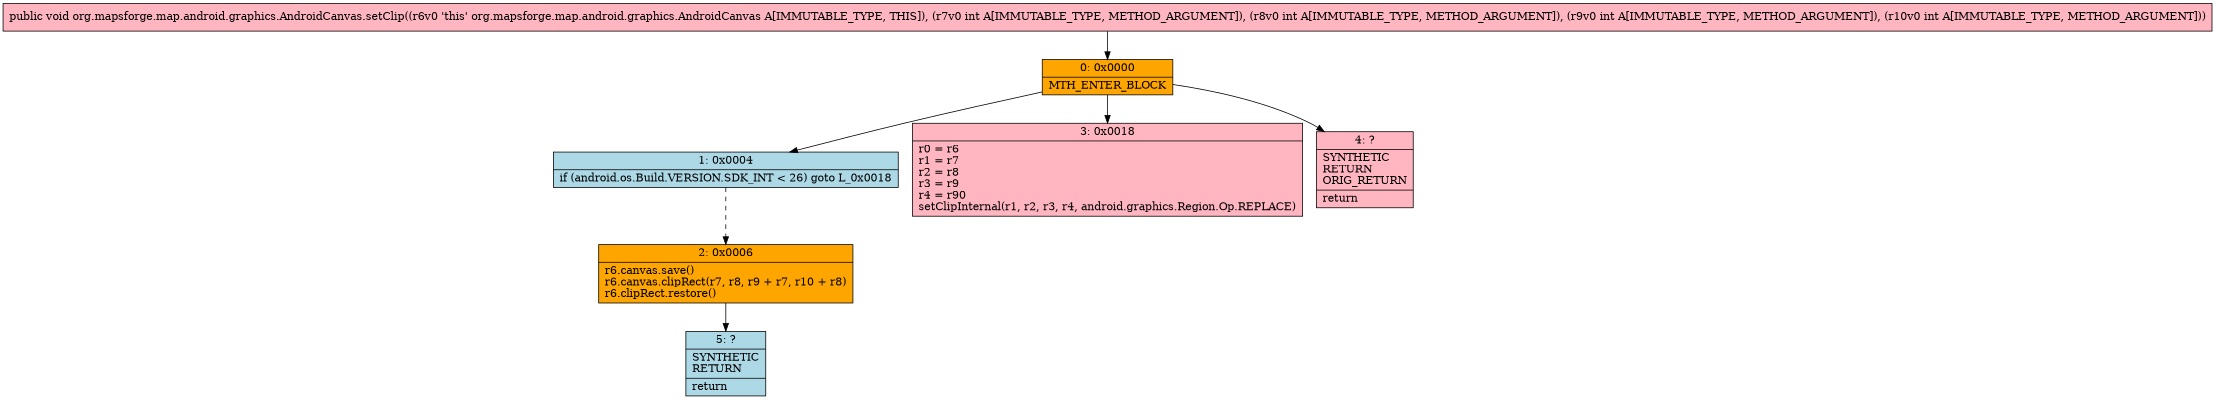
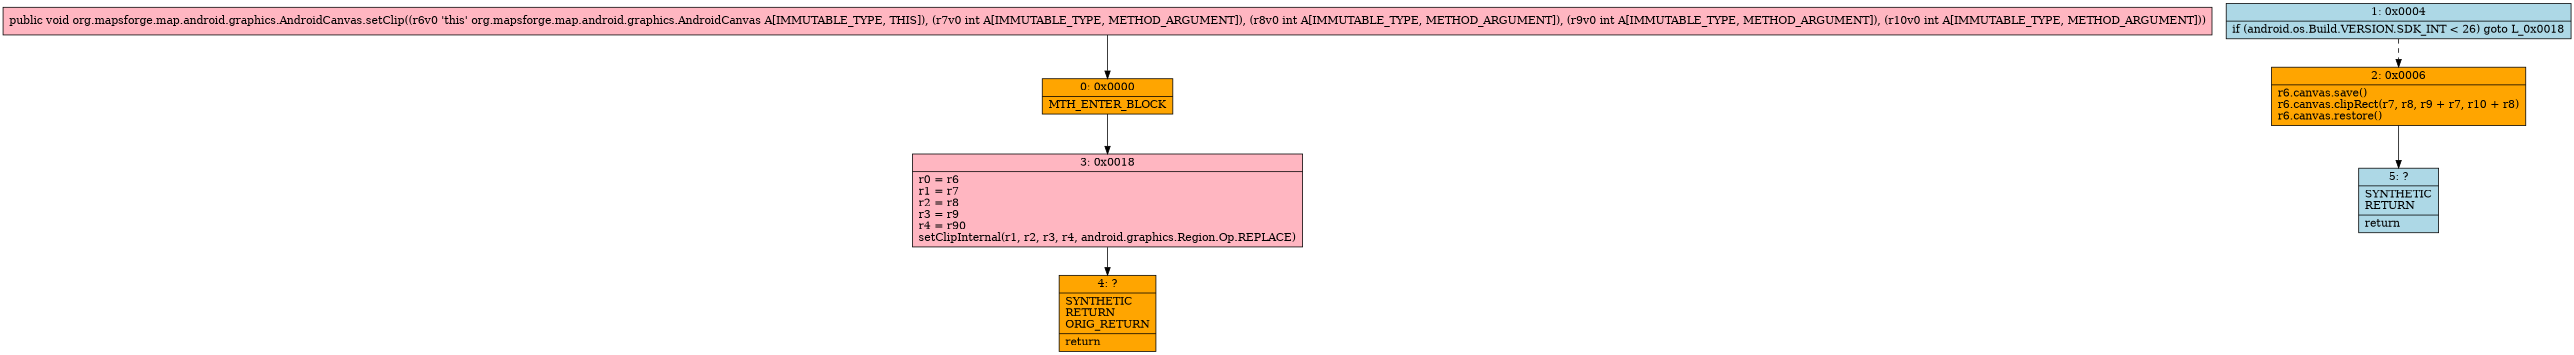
edge "0: 0x0000" -> "4: ?": now "3: 0x0018" -> "4: ?"
edge "0: 0x0000" -> "1: 0x0004": removed
node "4: ?": fillcolor lightpink -> orange
node "2: 0x0006": text "r6.clipRect.restore()" -> "r6.canvas.restore()"
